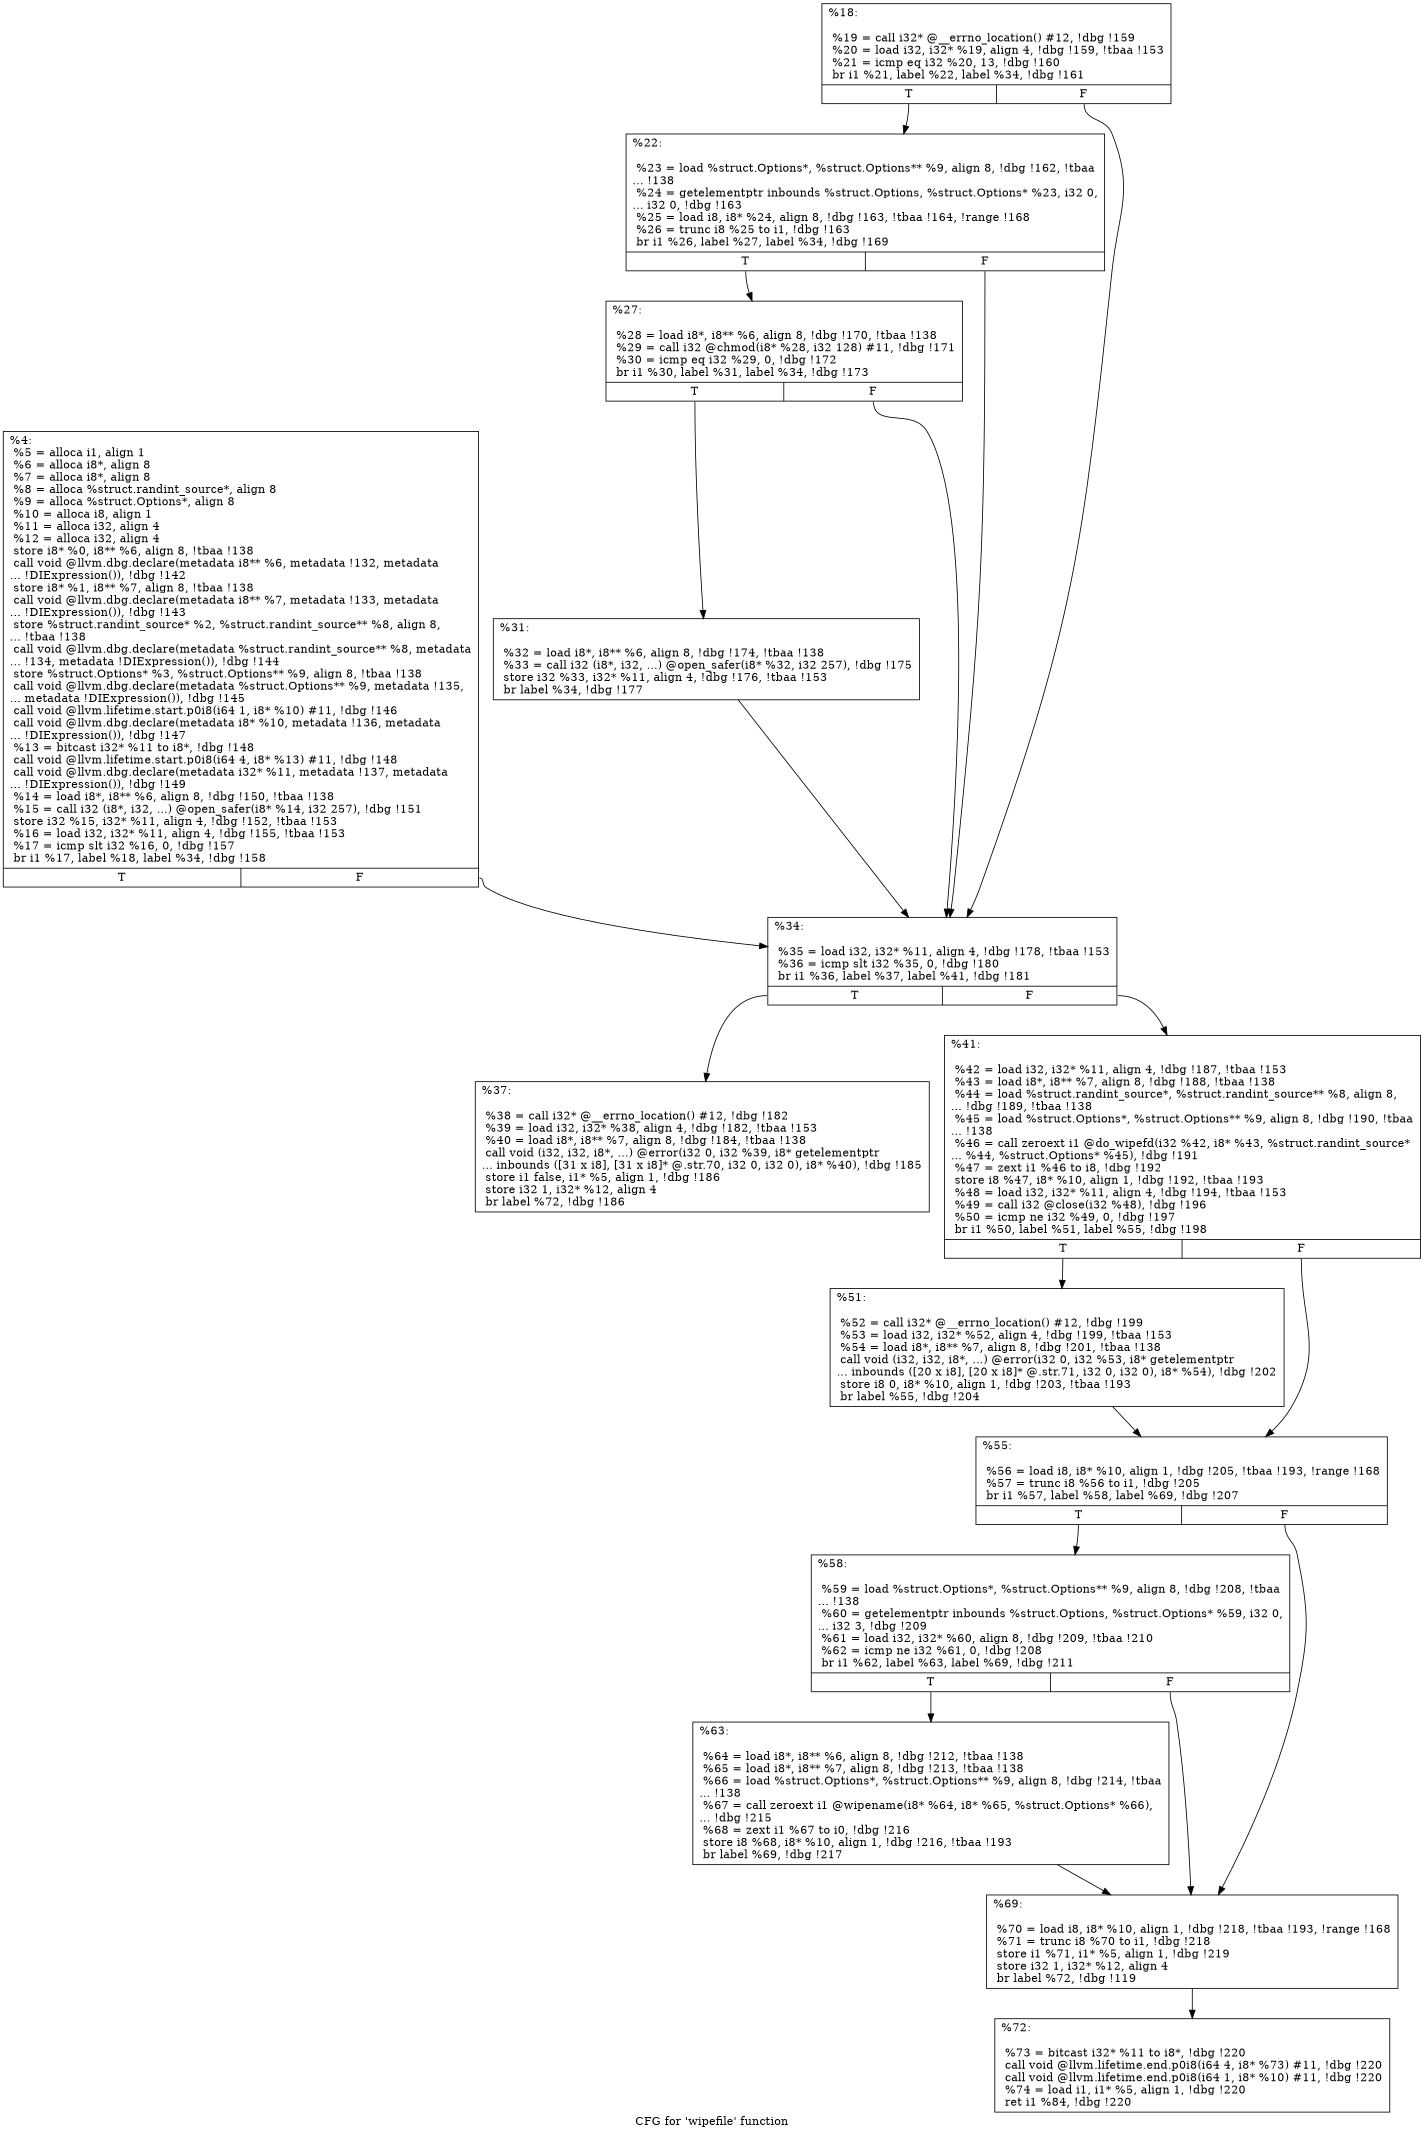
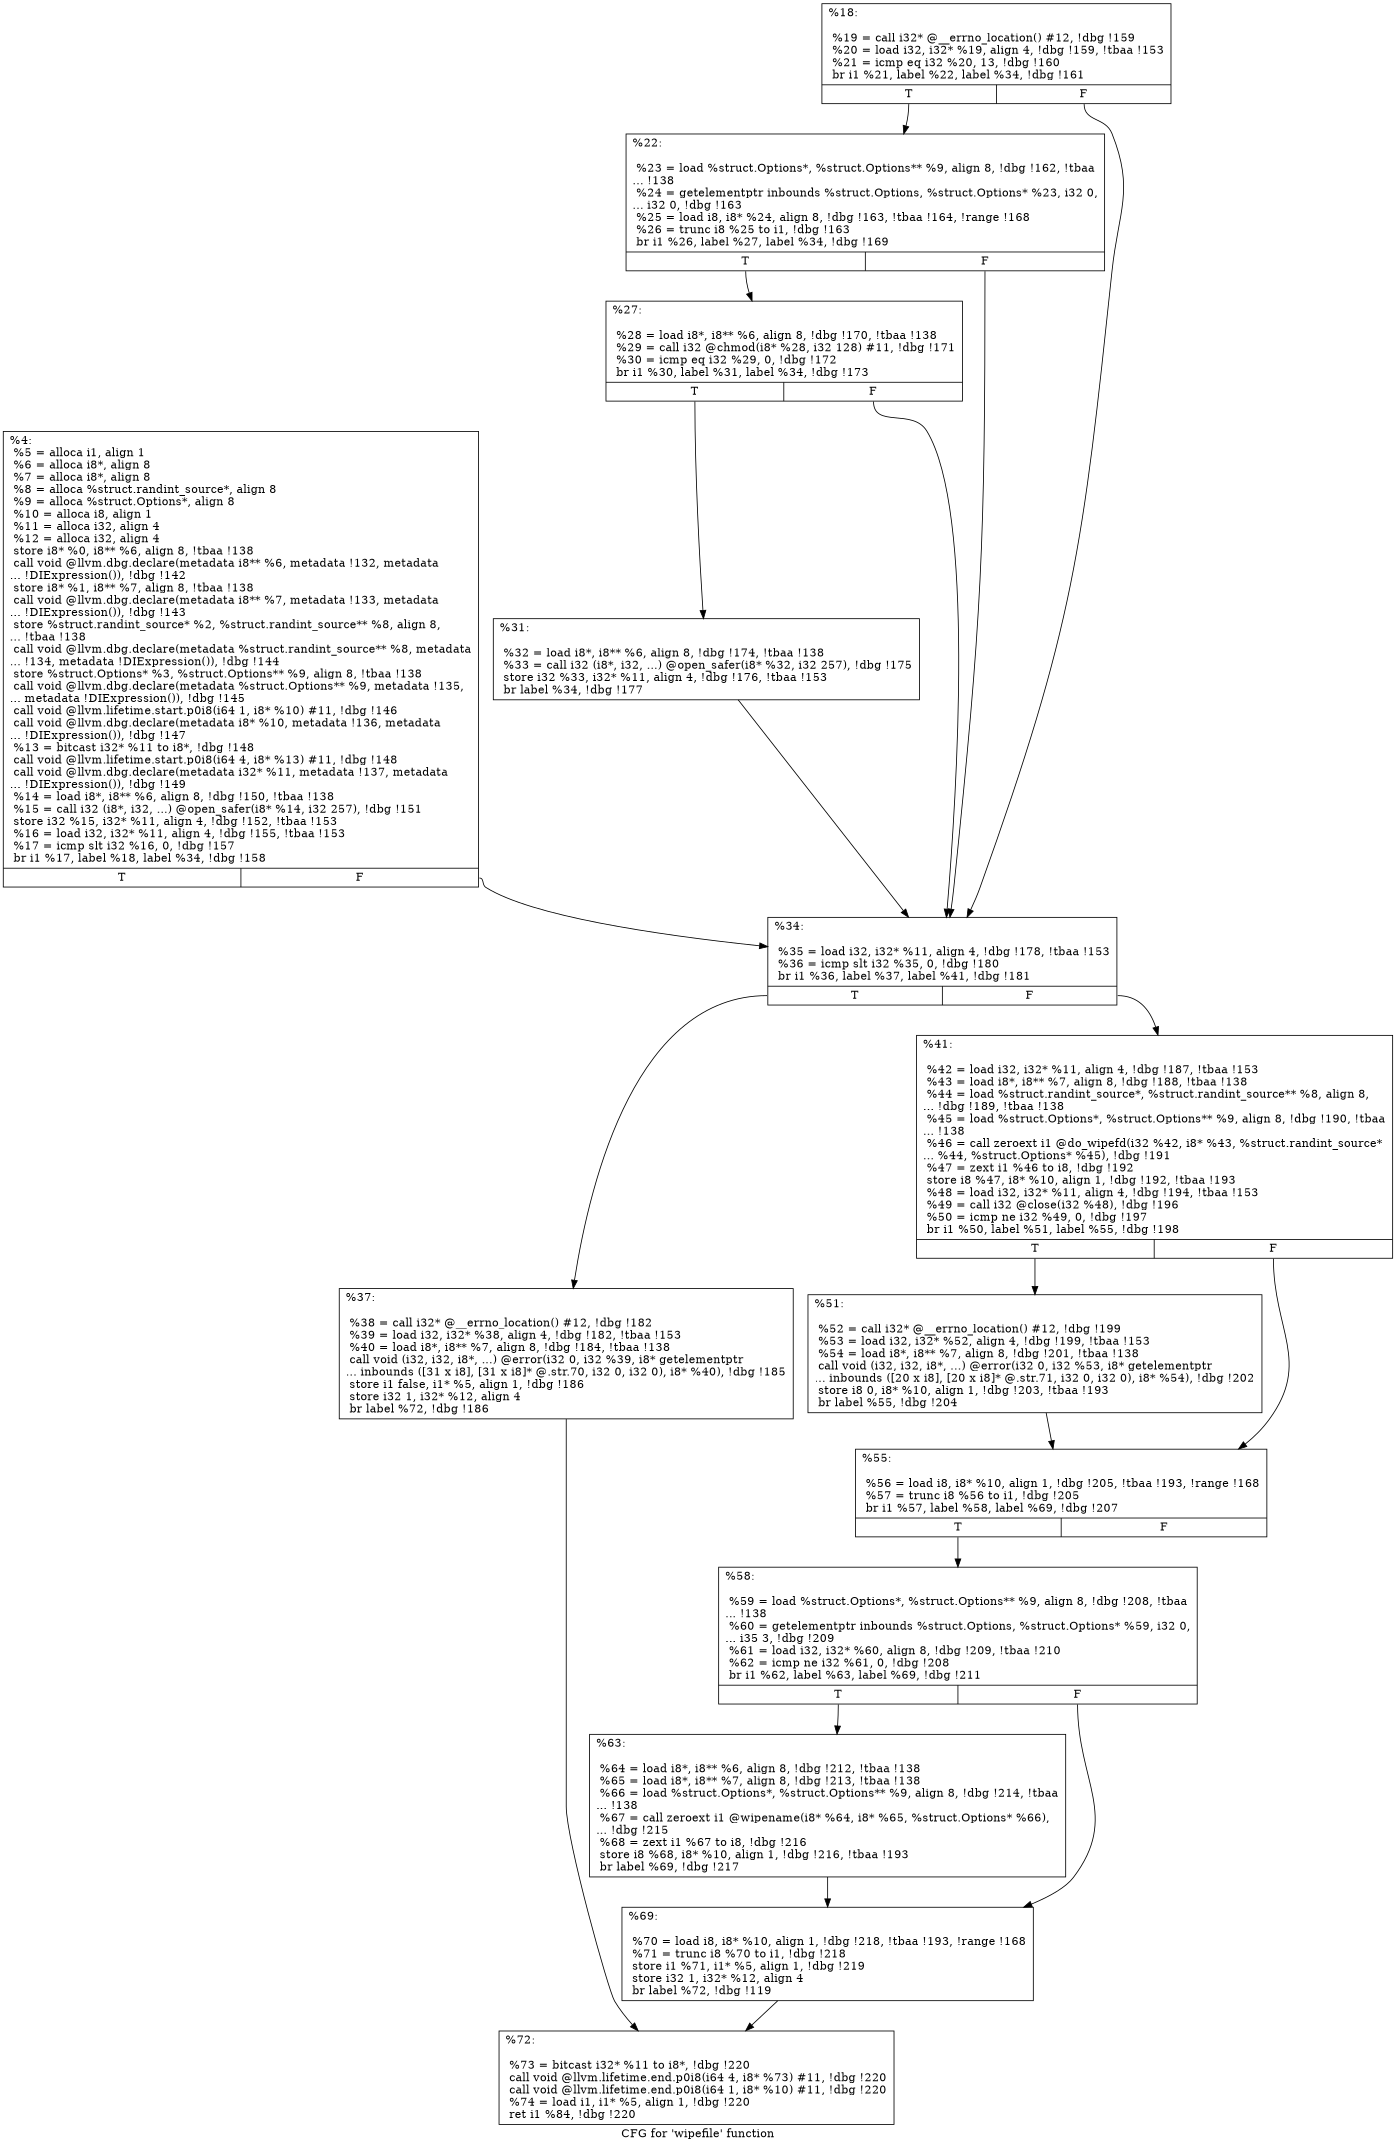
node "%58:": text "... i32 3, !dbg !209" -> "... i35 3, !dbg !209"
edge "%55:" -> "%69:": removed
edge "%37:" -> "%72:": added
node "%63:": text "%68 = zext i1 %67 to i0, !dbg !216" -> "%68 = zext i1 %67 to i8, !dbg !216"
